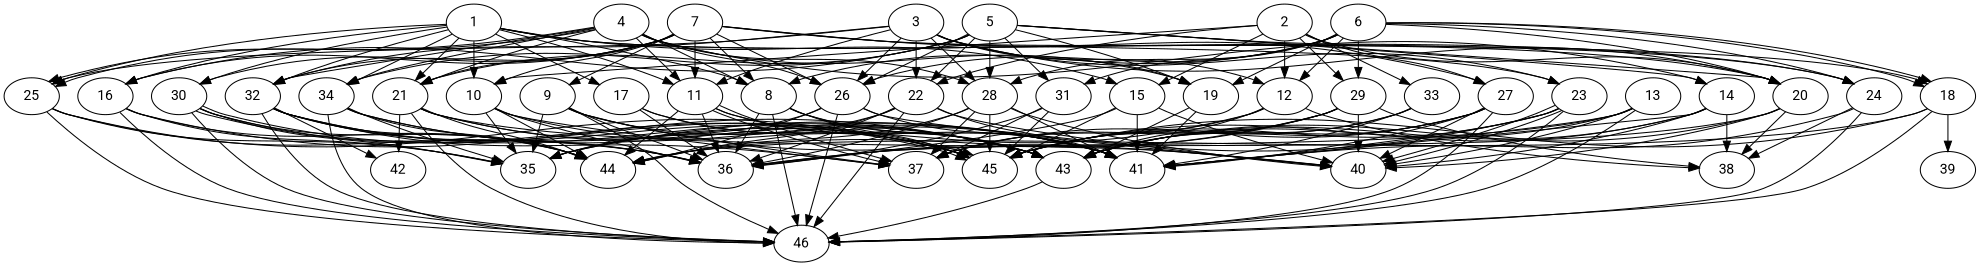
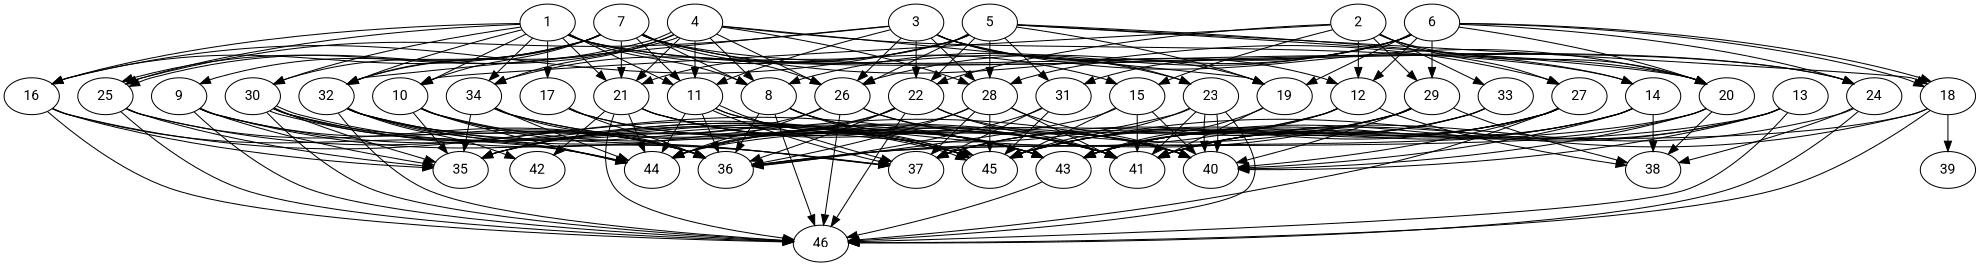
edge "9" -> "40": now "30" -> "40"
edge "34" -> "46": now "34" -> "36"
